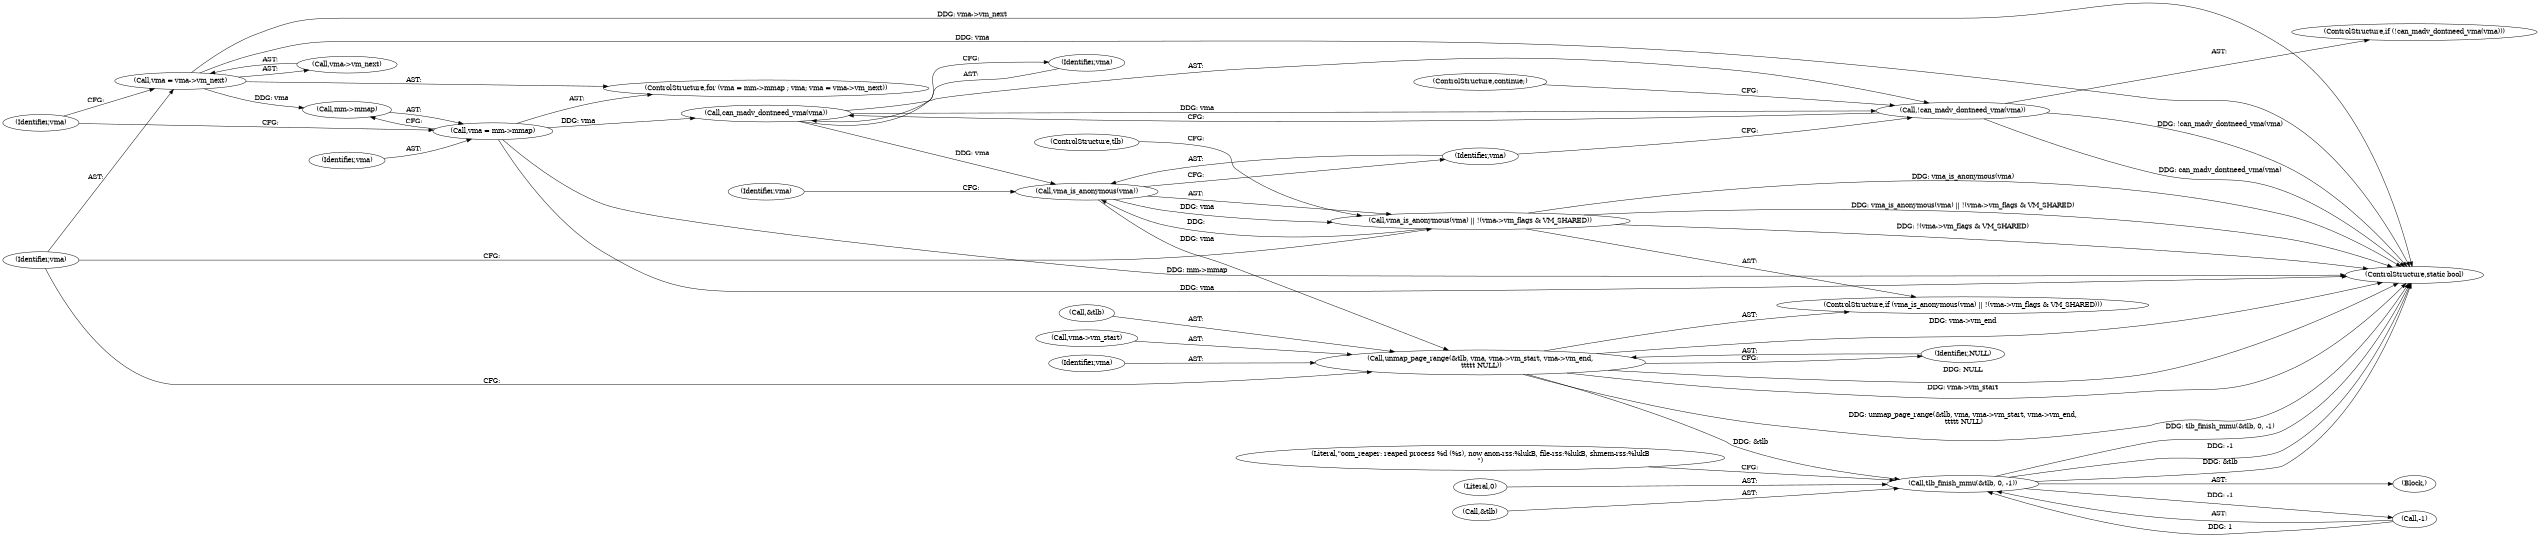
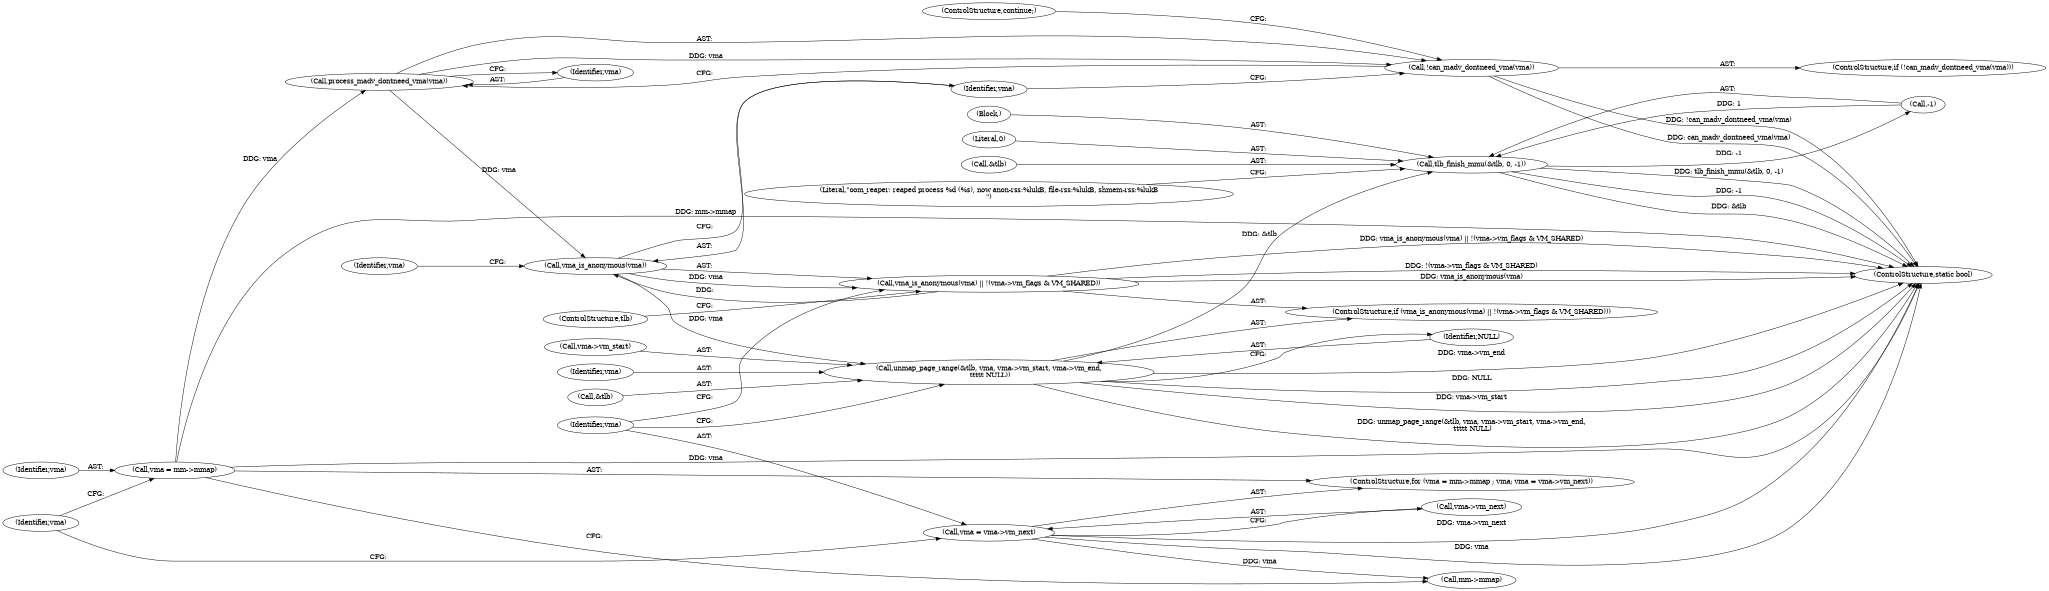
edge "(Call,vma = vma->vm_next)" -> "(Call,vma->vm_next)": label "AST: " -> "CFG: "
node "(Call,can_madv_dontneed_vma(vma))": label "(Call,can_madv_dontneed_vma(vma))" -> "(Call,process_madv_dontneed_vma(vma))"
edge "(Call,mm->mmap)" -> "(Call,vma = mm->mmap)": removed, label "AST:"
edge "(Call,tlb_finish_mmu(&tlb, 0, -1))" -> "(Block,)": reversed
